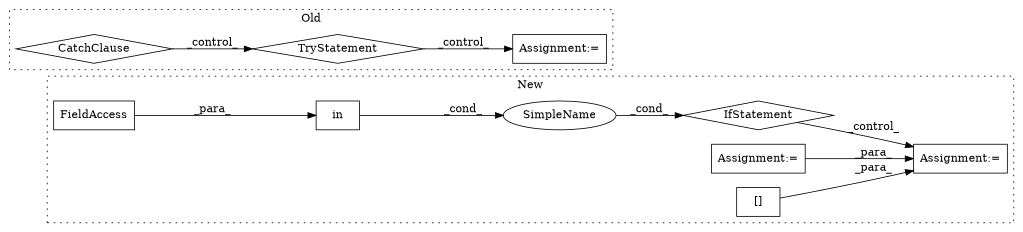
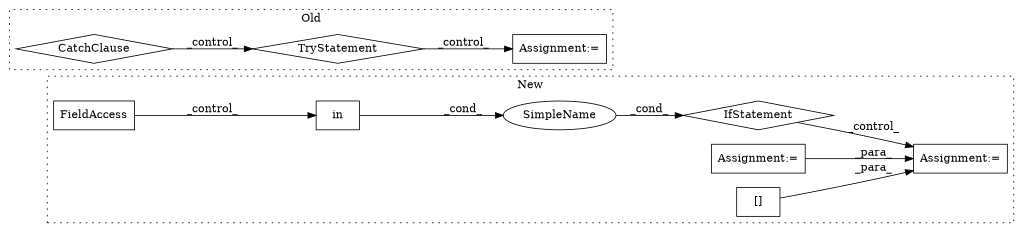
edge "FieldAccess" -> "in": label "_para_" -> "_control_"
